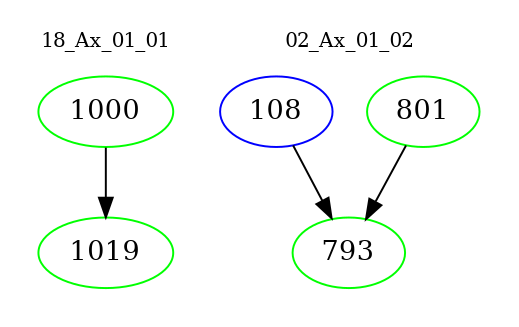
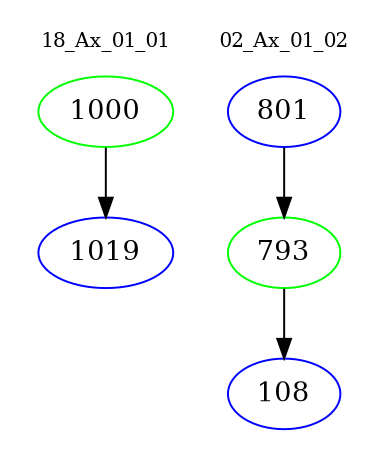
node "801": color green -> blue
edge "108" -> "793": reversed
node "1019": color green -> blue
